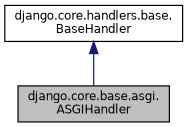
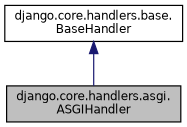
node "django.core.base.asgi. ASGIHandler": label "django.core.base.asgi. ASGIHandler" -> "django.core.handlers.asgi. ASGIHandler"
